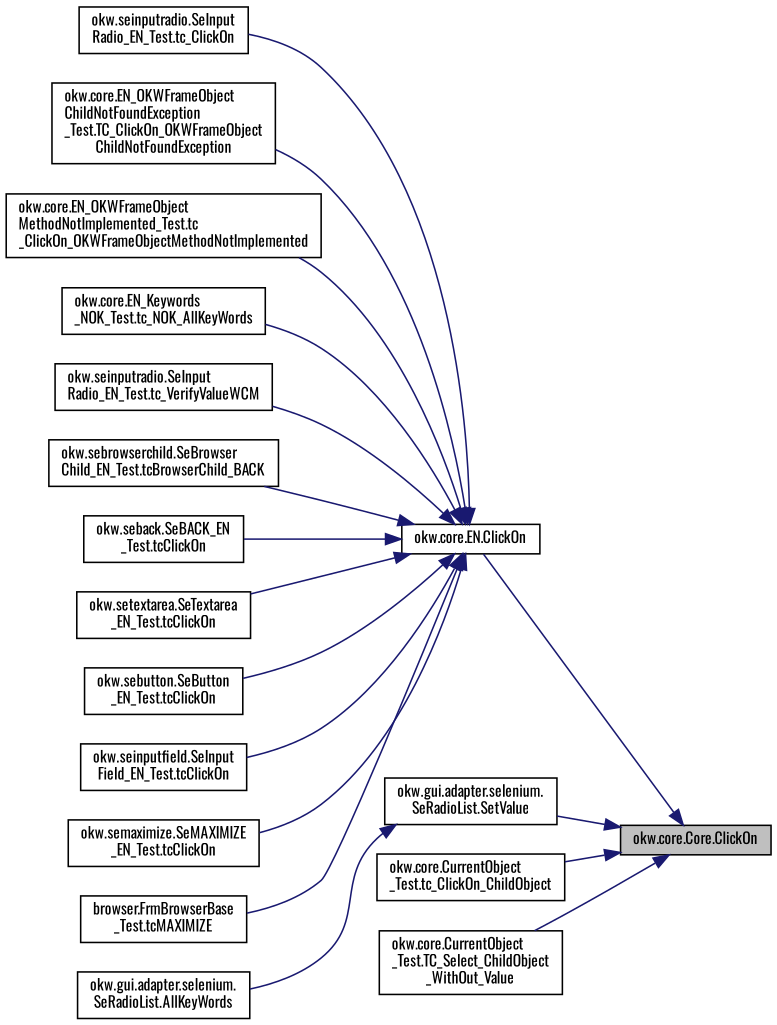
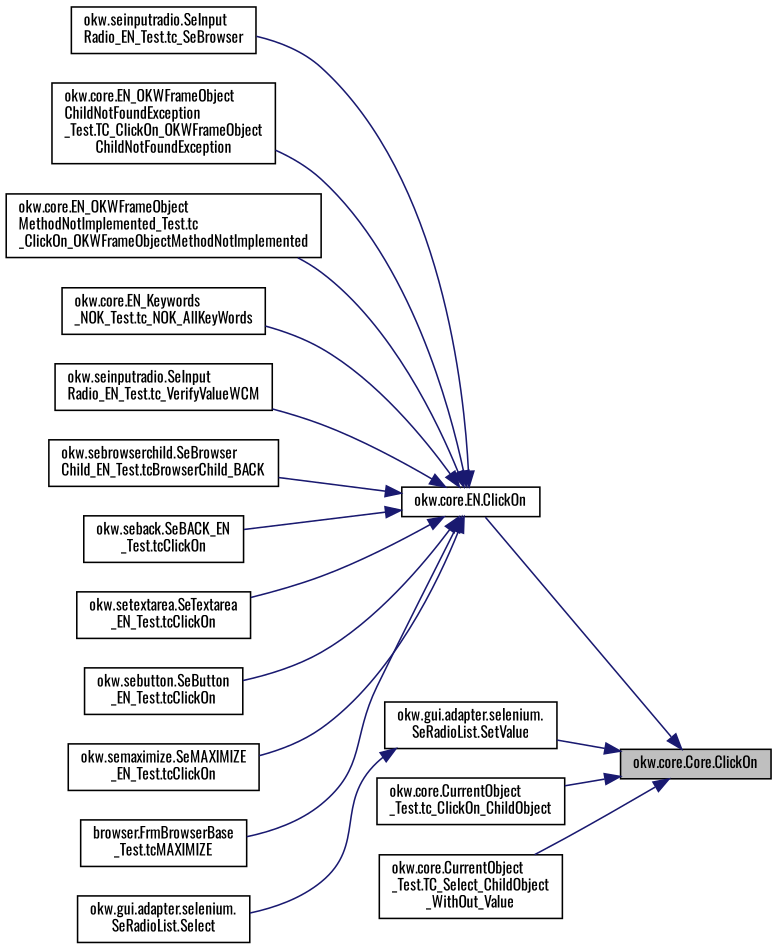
node "okw.seinputradio.SeInput Radio_EN_Test.tc_ClickOn": label "okw.seinputradio.SeInput Radio_EN_Test.tc_ClickOn" -> "okw.seinputradio.SeInput Radio_EN_Test.tc_SeBrowser"
node "okw.seinputfield.SeInput Field_EN_Test.tcClickOn": removed
node "okw.gui.adapter.selenium. SeRadioList.AllKeyWords": label "okw.gui.adapter.selenium. SeRadioList.AllKeyWords" -> "okw.gui.adapter.selenium. SeRadioList.Select"
